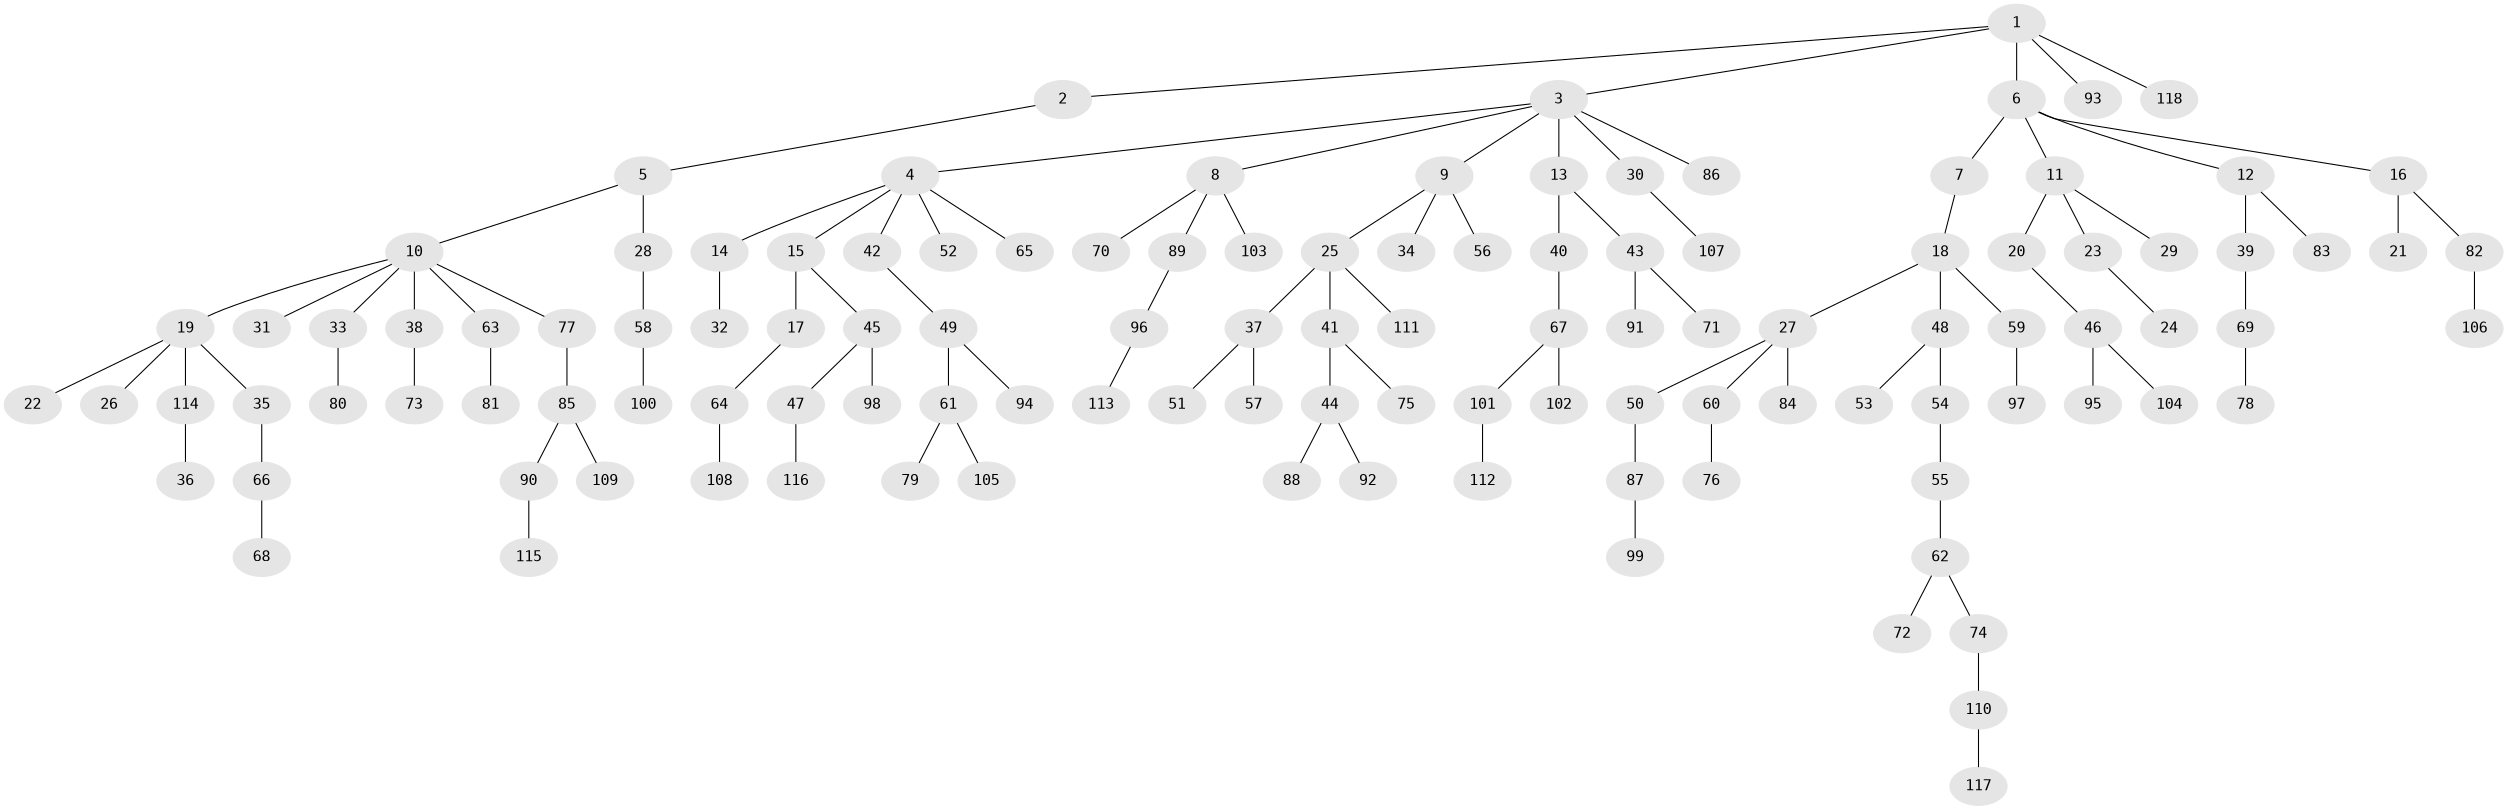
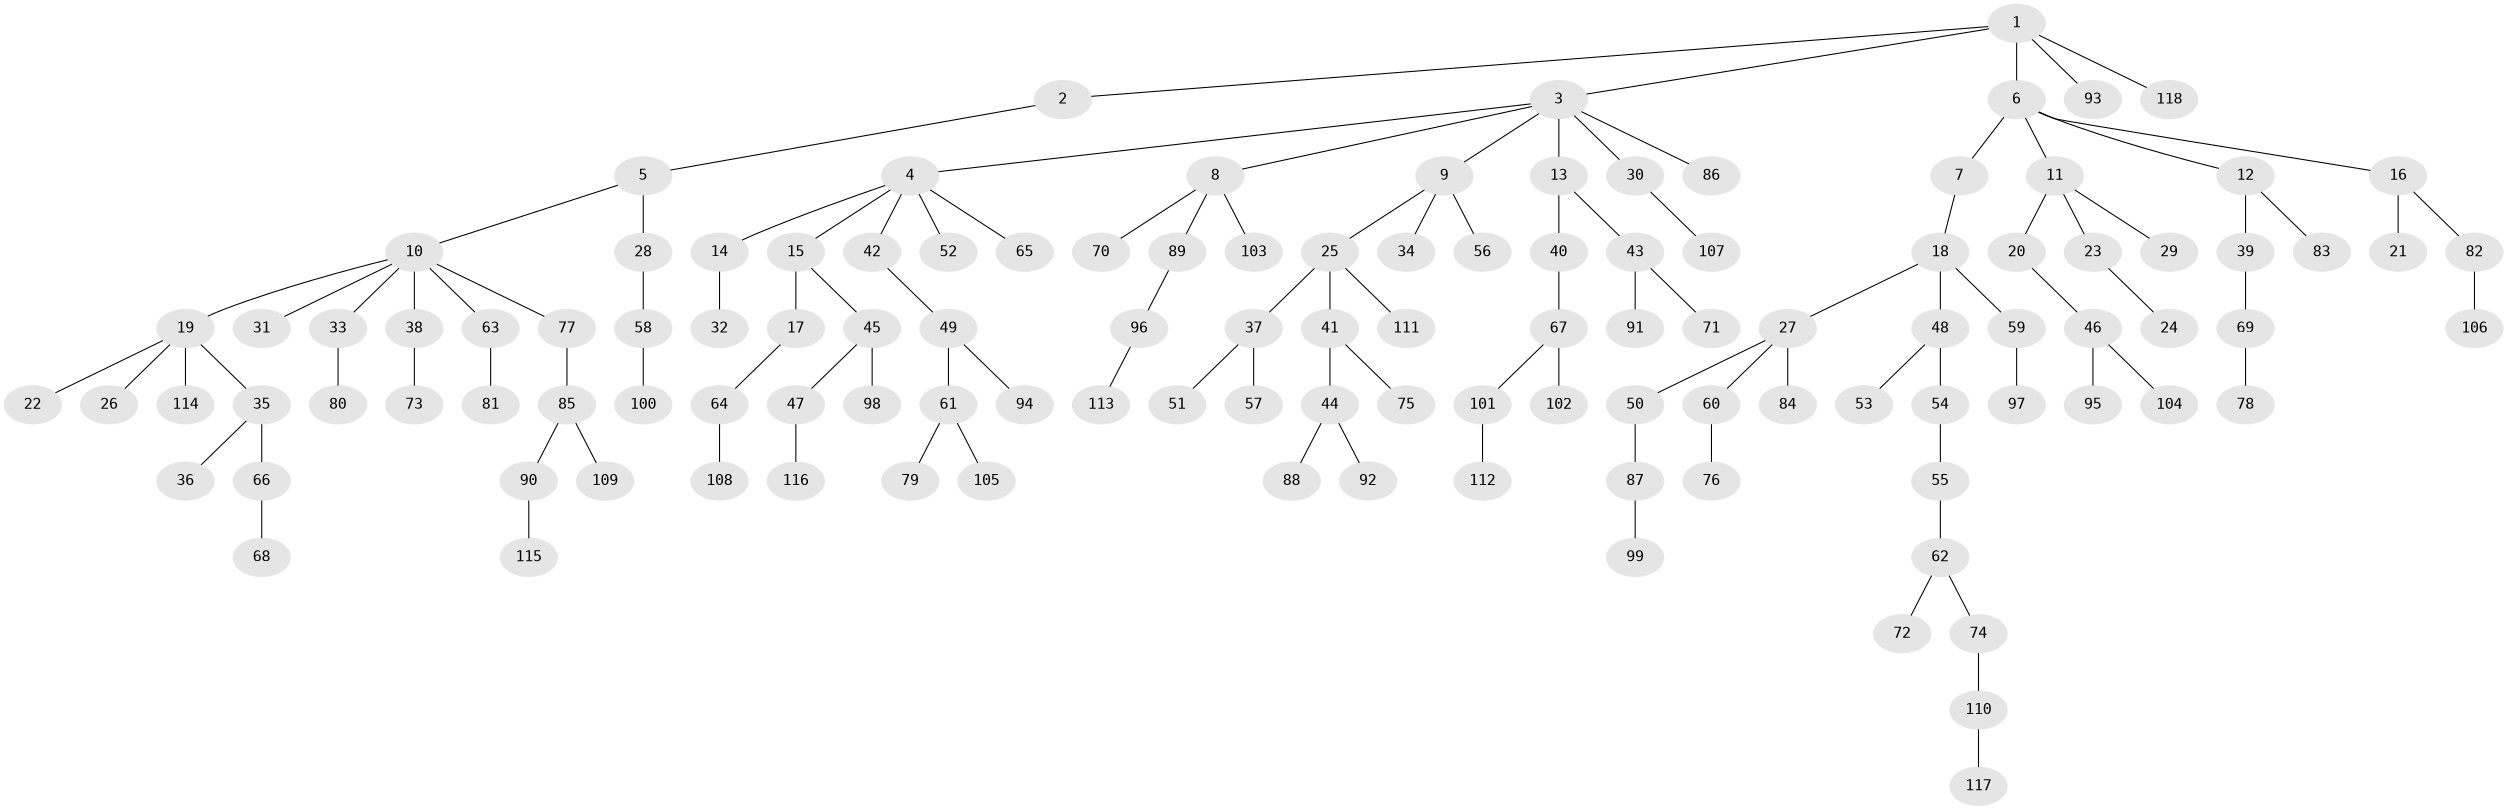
edge "114" -- "36": now "35" -- "36"
